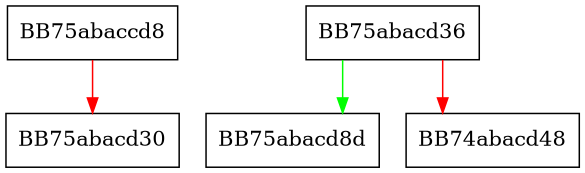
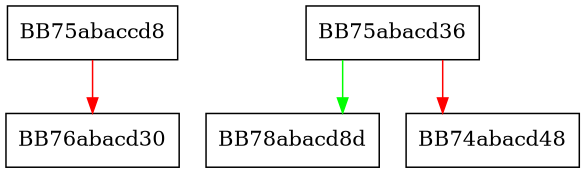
node "BB75abacd30": label "BB75abacd30" -> "BB76abacd30"
node "BB75abacd8d": label "BB75abacd8d" -> "BB78abacd8d"
